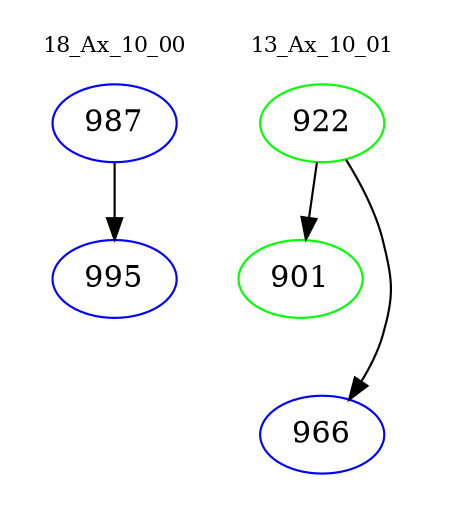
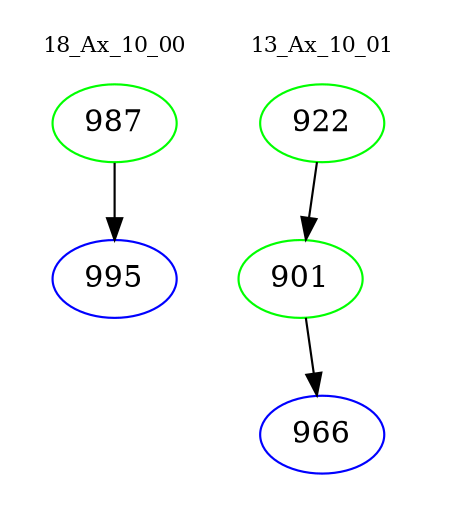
node "987": color blue -> green
edge "922" -> "966": now "901" -> "966"
